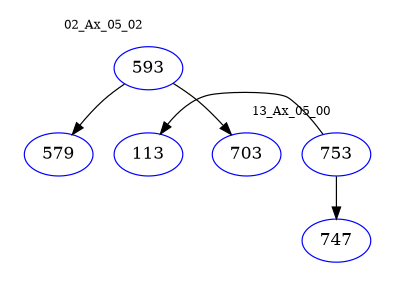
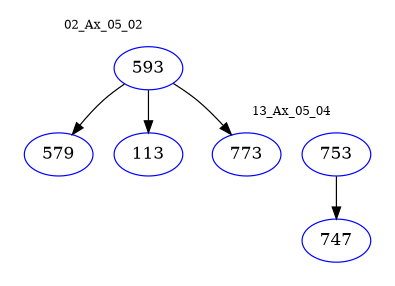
edge "753" -> "113": now "593" -> "113"
cluster "13_Ax_05_00": label "13_Ax_05_00" -> "13_Ax_05_04"
node "703": label "703" -> "773"
